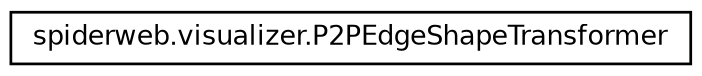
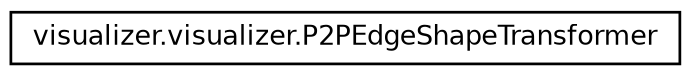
node "spiderweb.visualizer.P2PEdgeShapeTransformer": label "spiderweb.visualizer.P2PEdgeShapeTransformer" -> "visualizer.visualizer.P2PEdgeShapeTransformer"
